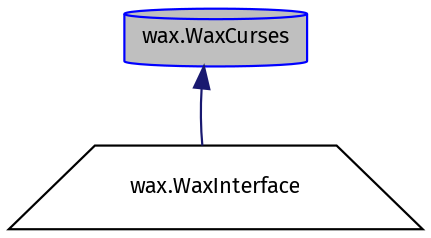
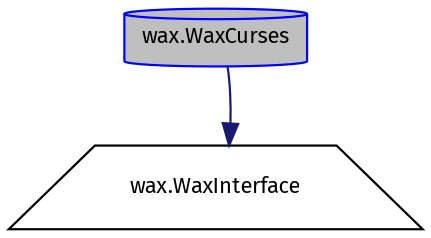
edge "wax.WaxInterface" -> "wax.WaxCurses": reversed
